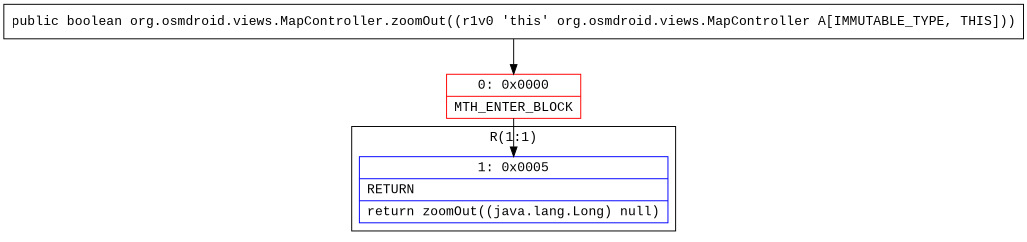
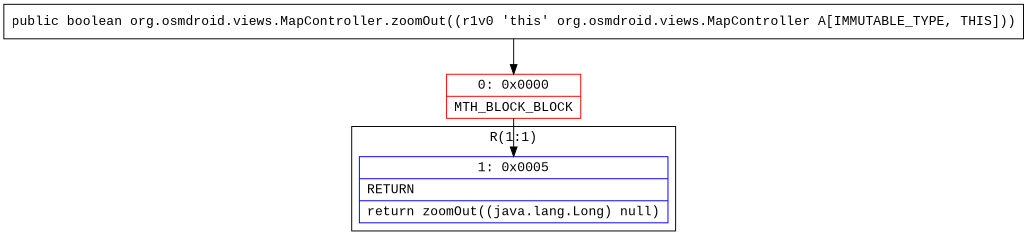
node "0: 0x0000": text "MTH_ENTER_BLOCK" -> "MTH_BLOCK_BLOCK"
